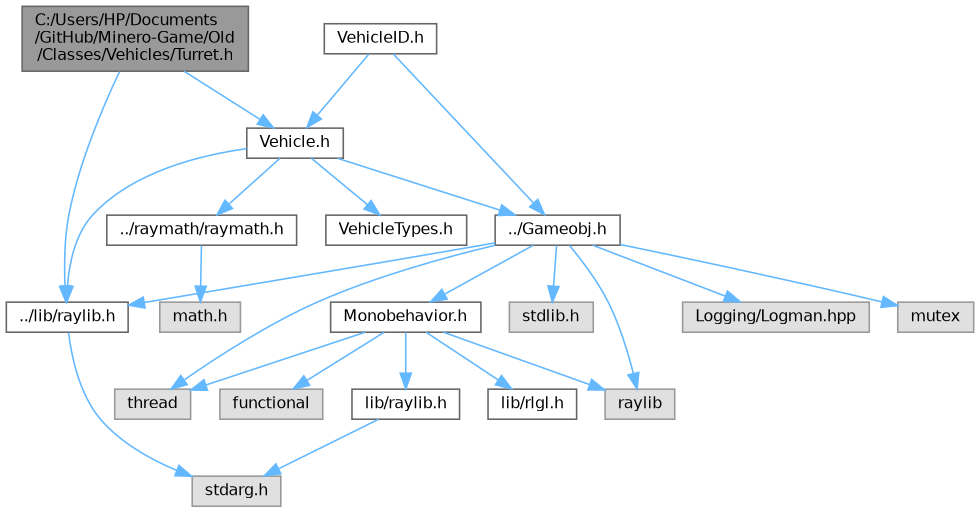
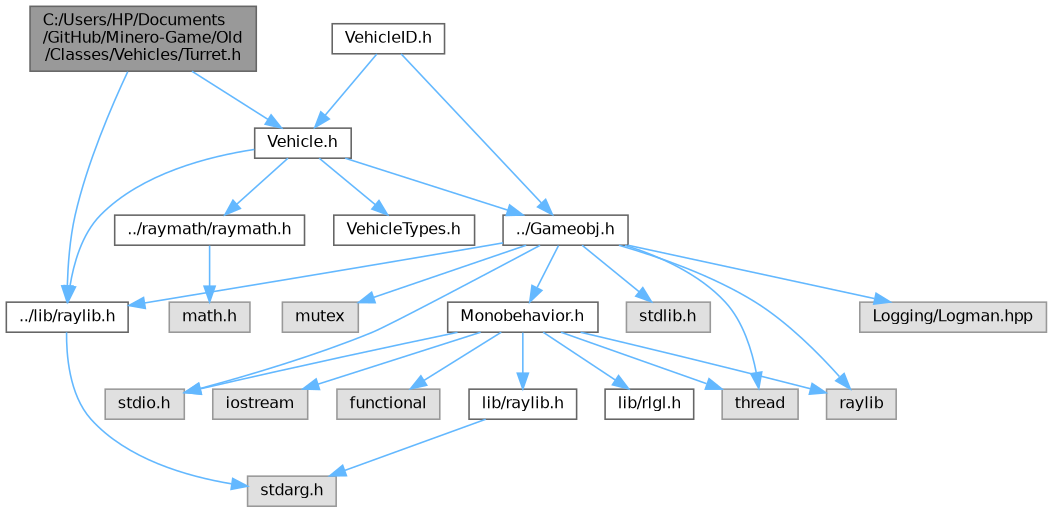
node "stdio.h": added
node "iostream": added
